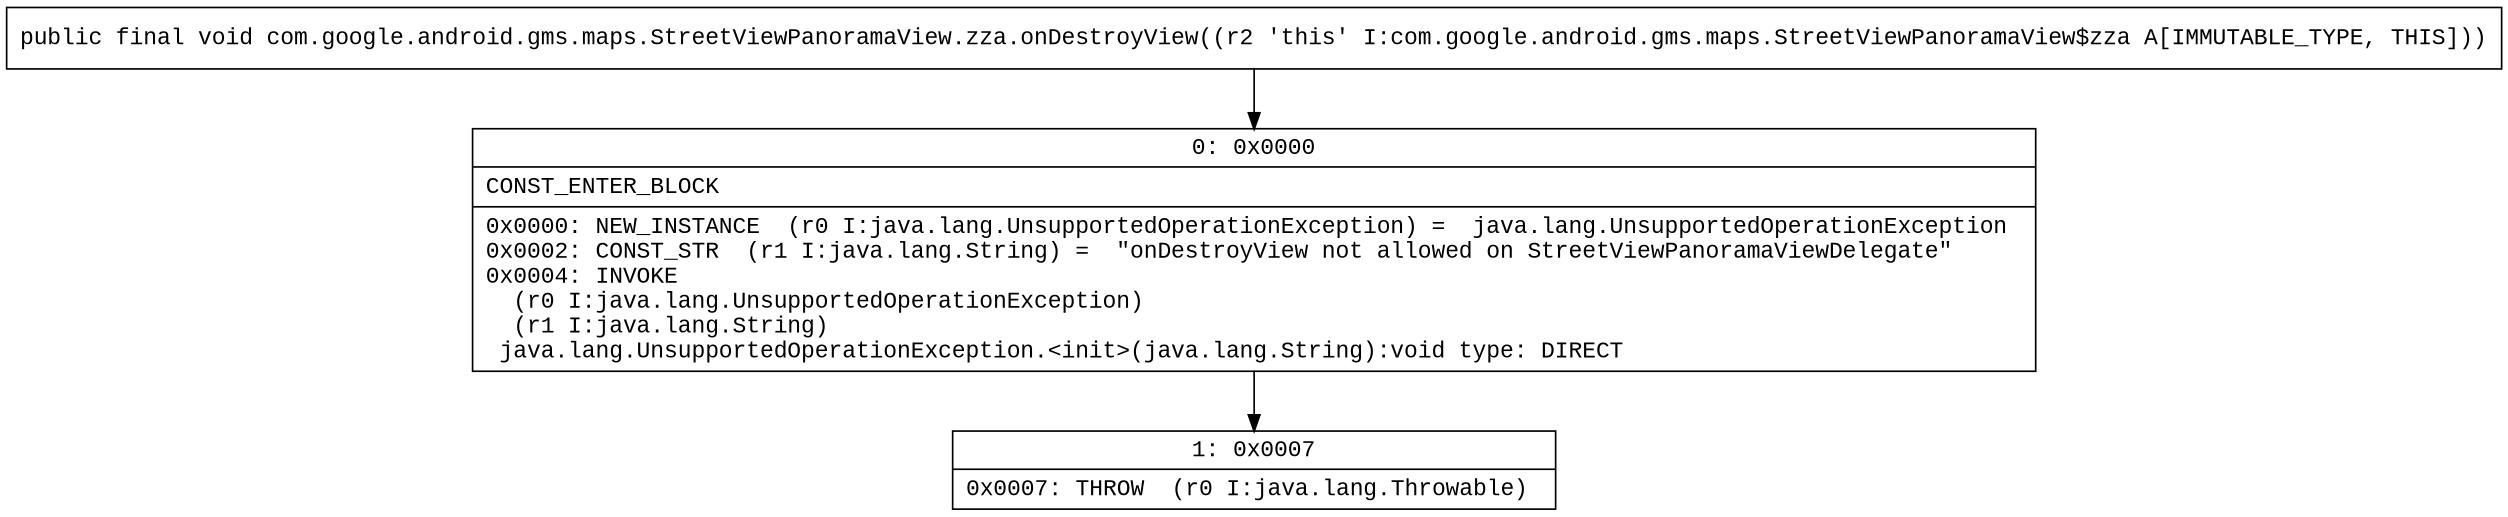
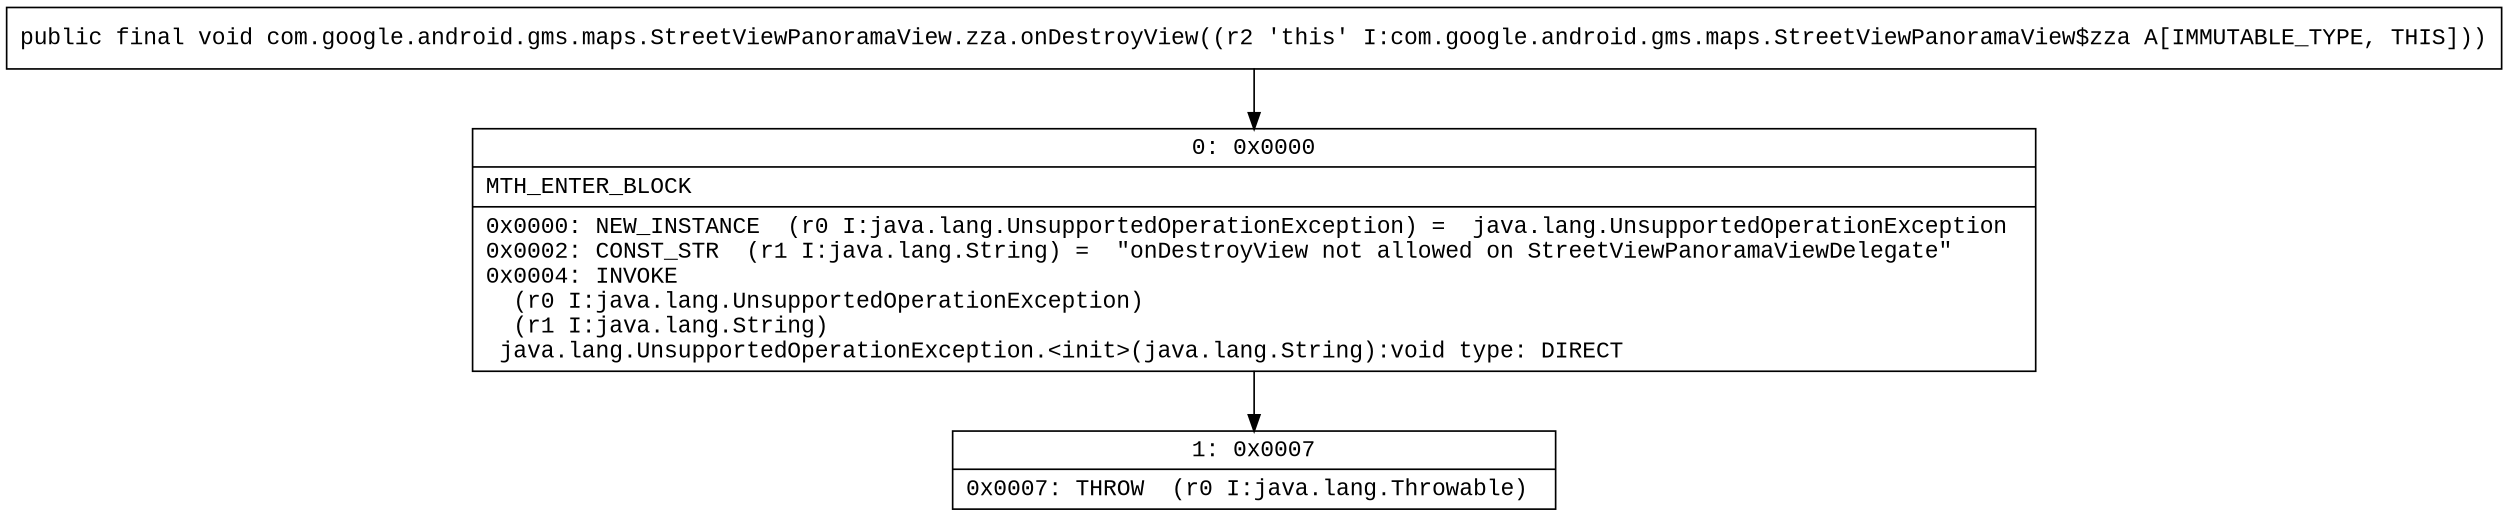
node "0: 0x0000": text "CONST_ENTER_BLOCK" -> "MTH_ENTER_BLOCK"
